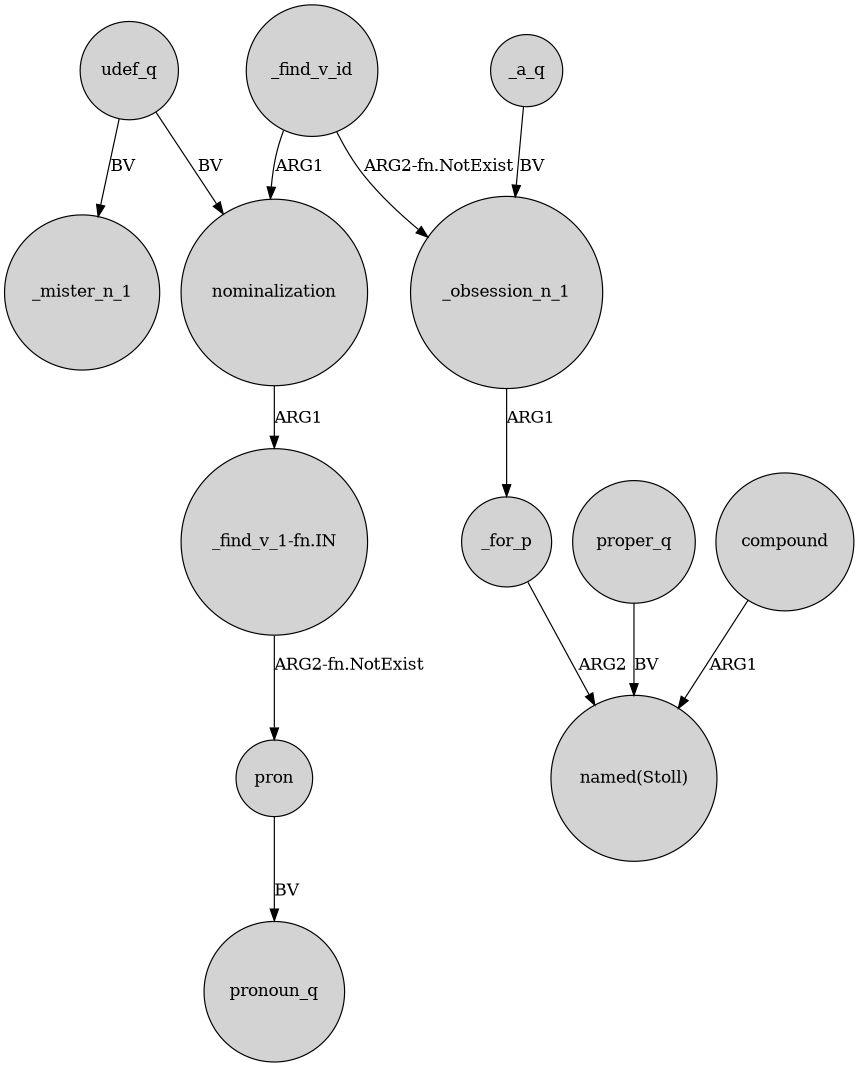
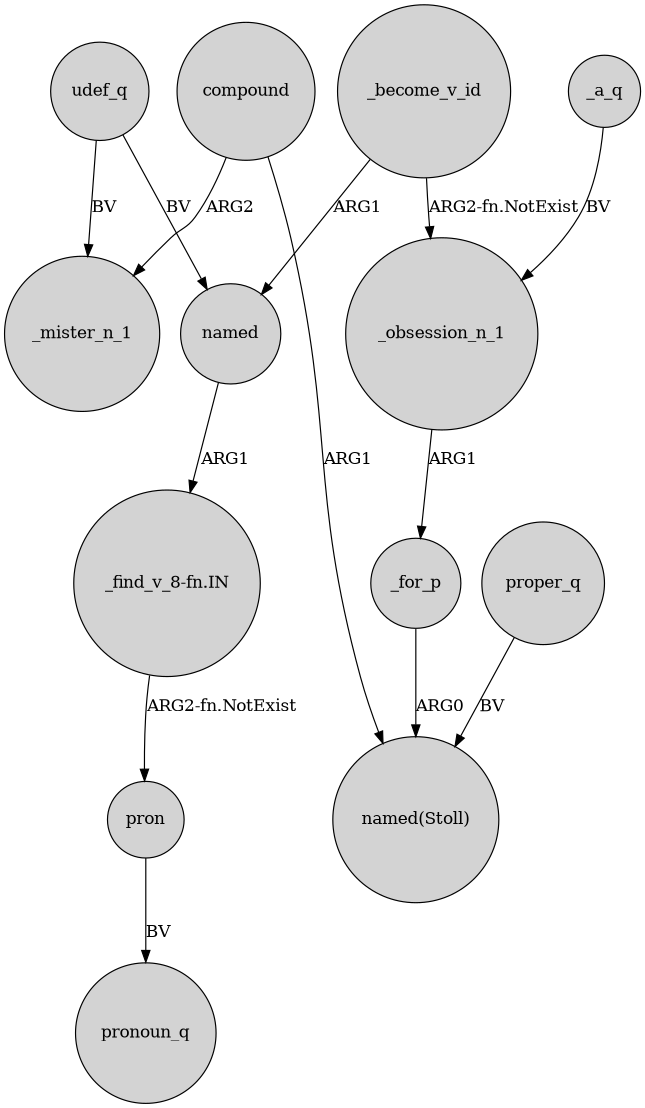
node "_find_v_id": label "_find_v_id" -> "_become_v_id"
edge "compound" -> "_mister_n_1": added, label "ARG2"
node "nominalization": label "nominalization" -> "named"
node "_find_v_1-fn.IN": label "_find_v_1-fn.IN" -> "_find_v_8-fn.IN"
edge "_for_p" -> "named(Stoll)": label "ARG2" -> "ARG0"
